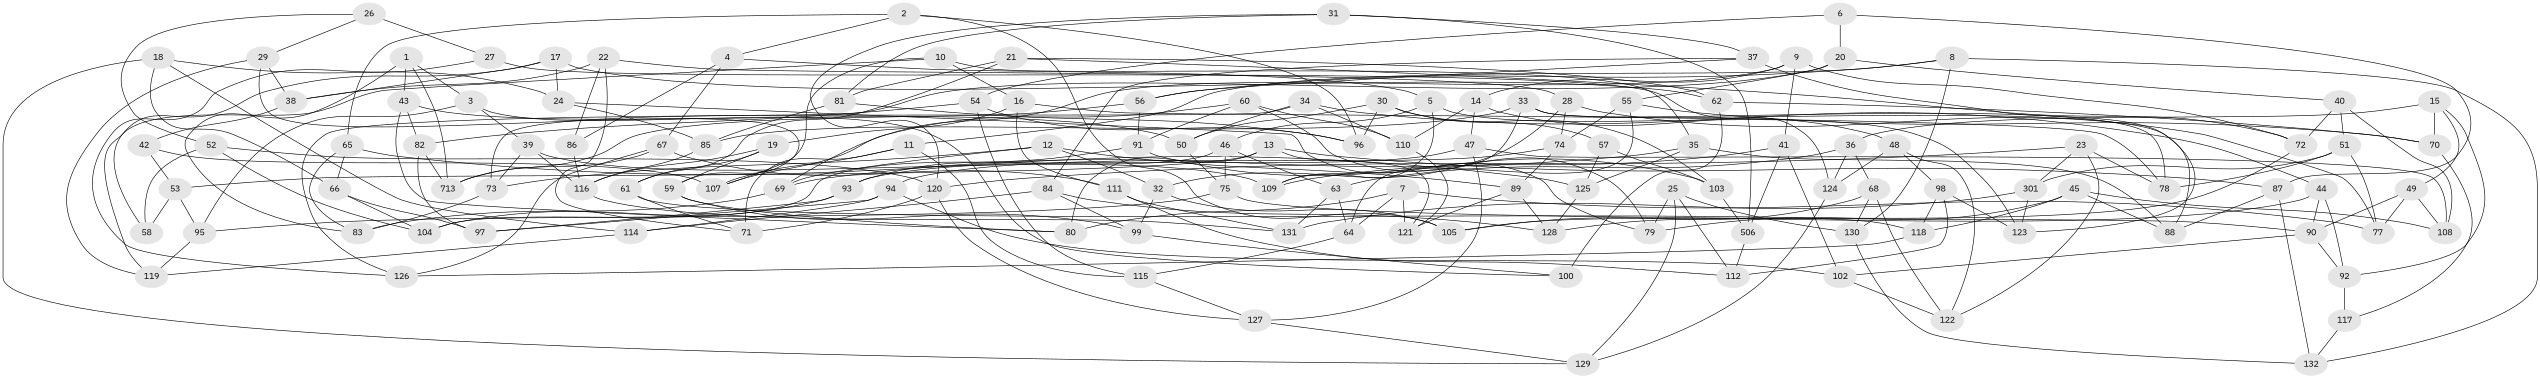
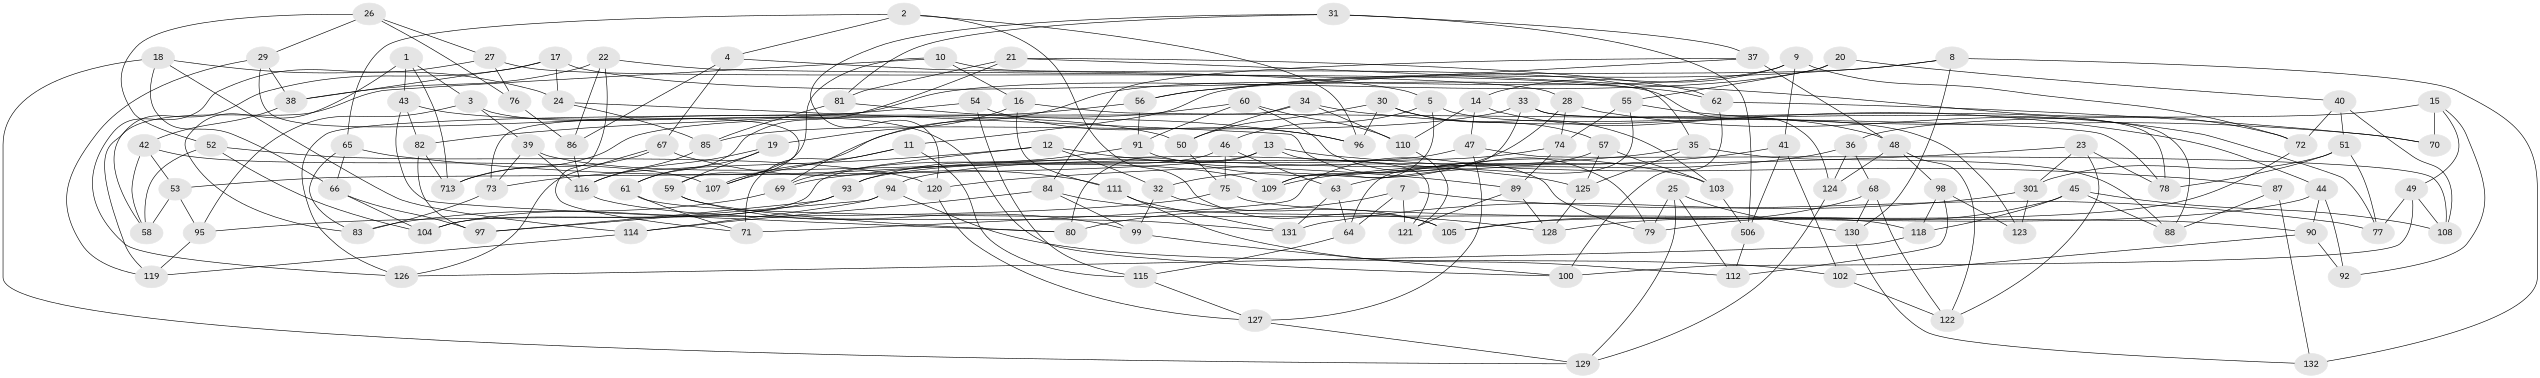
node "6": removed
edge "37" -- "123": now "37" -- "48"
node "76": added
edge "42" -- "58": added
edge "49" -- "90": now "49" -- "100"
edge "120" -- "71": now "57" -- "71"
node "117": removed
